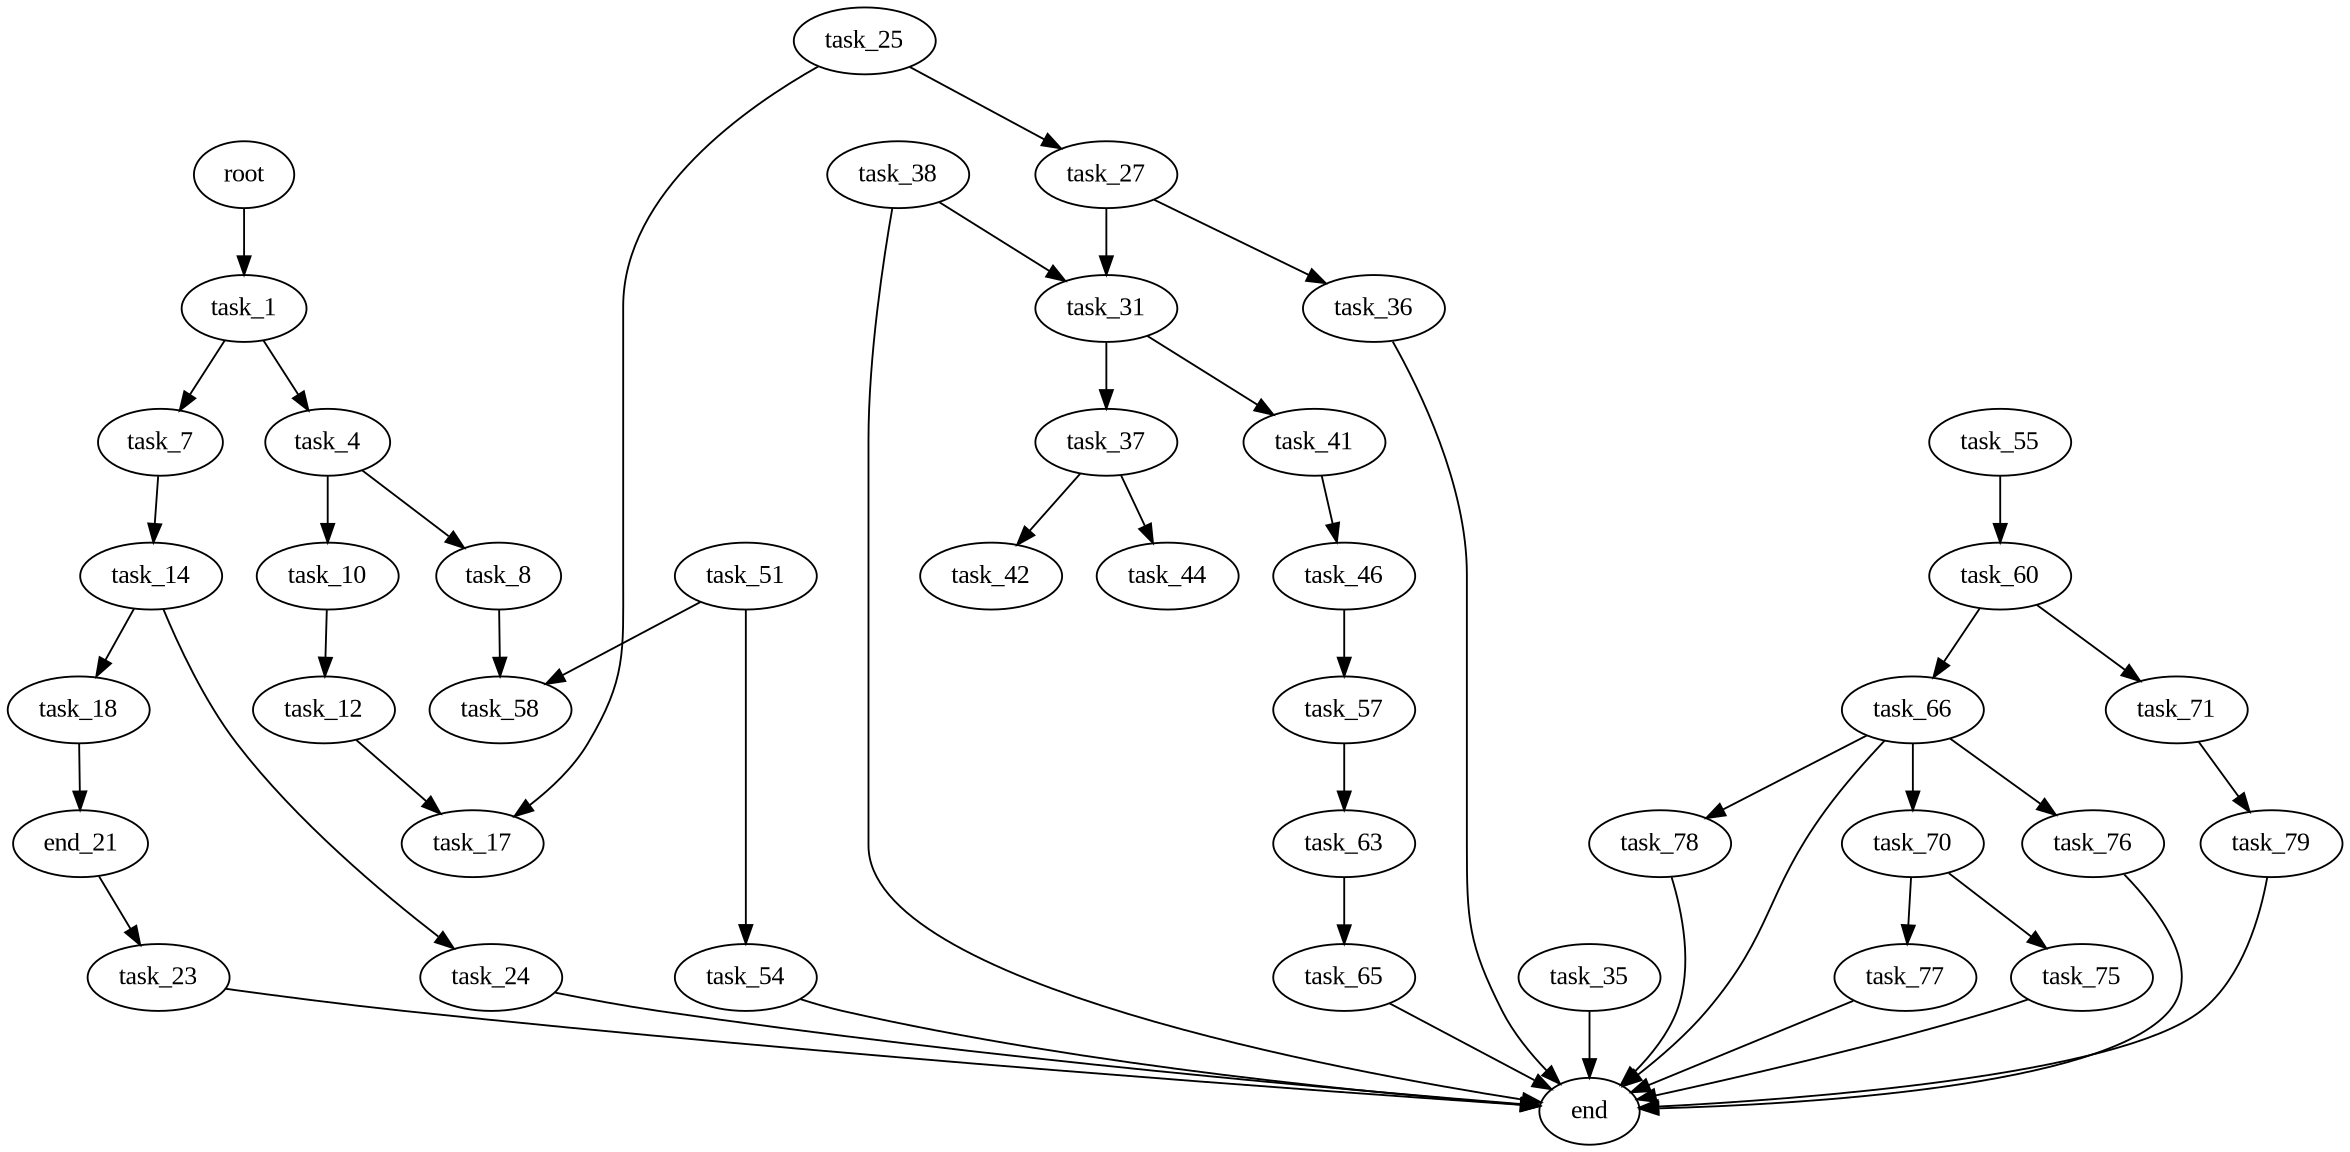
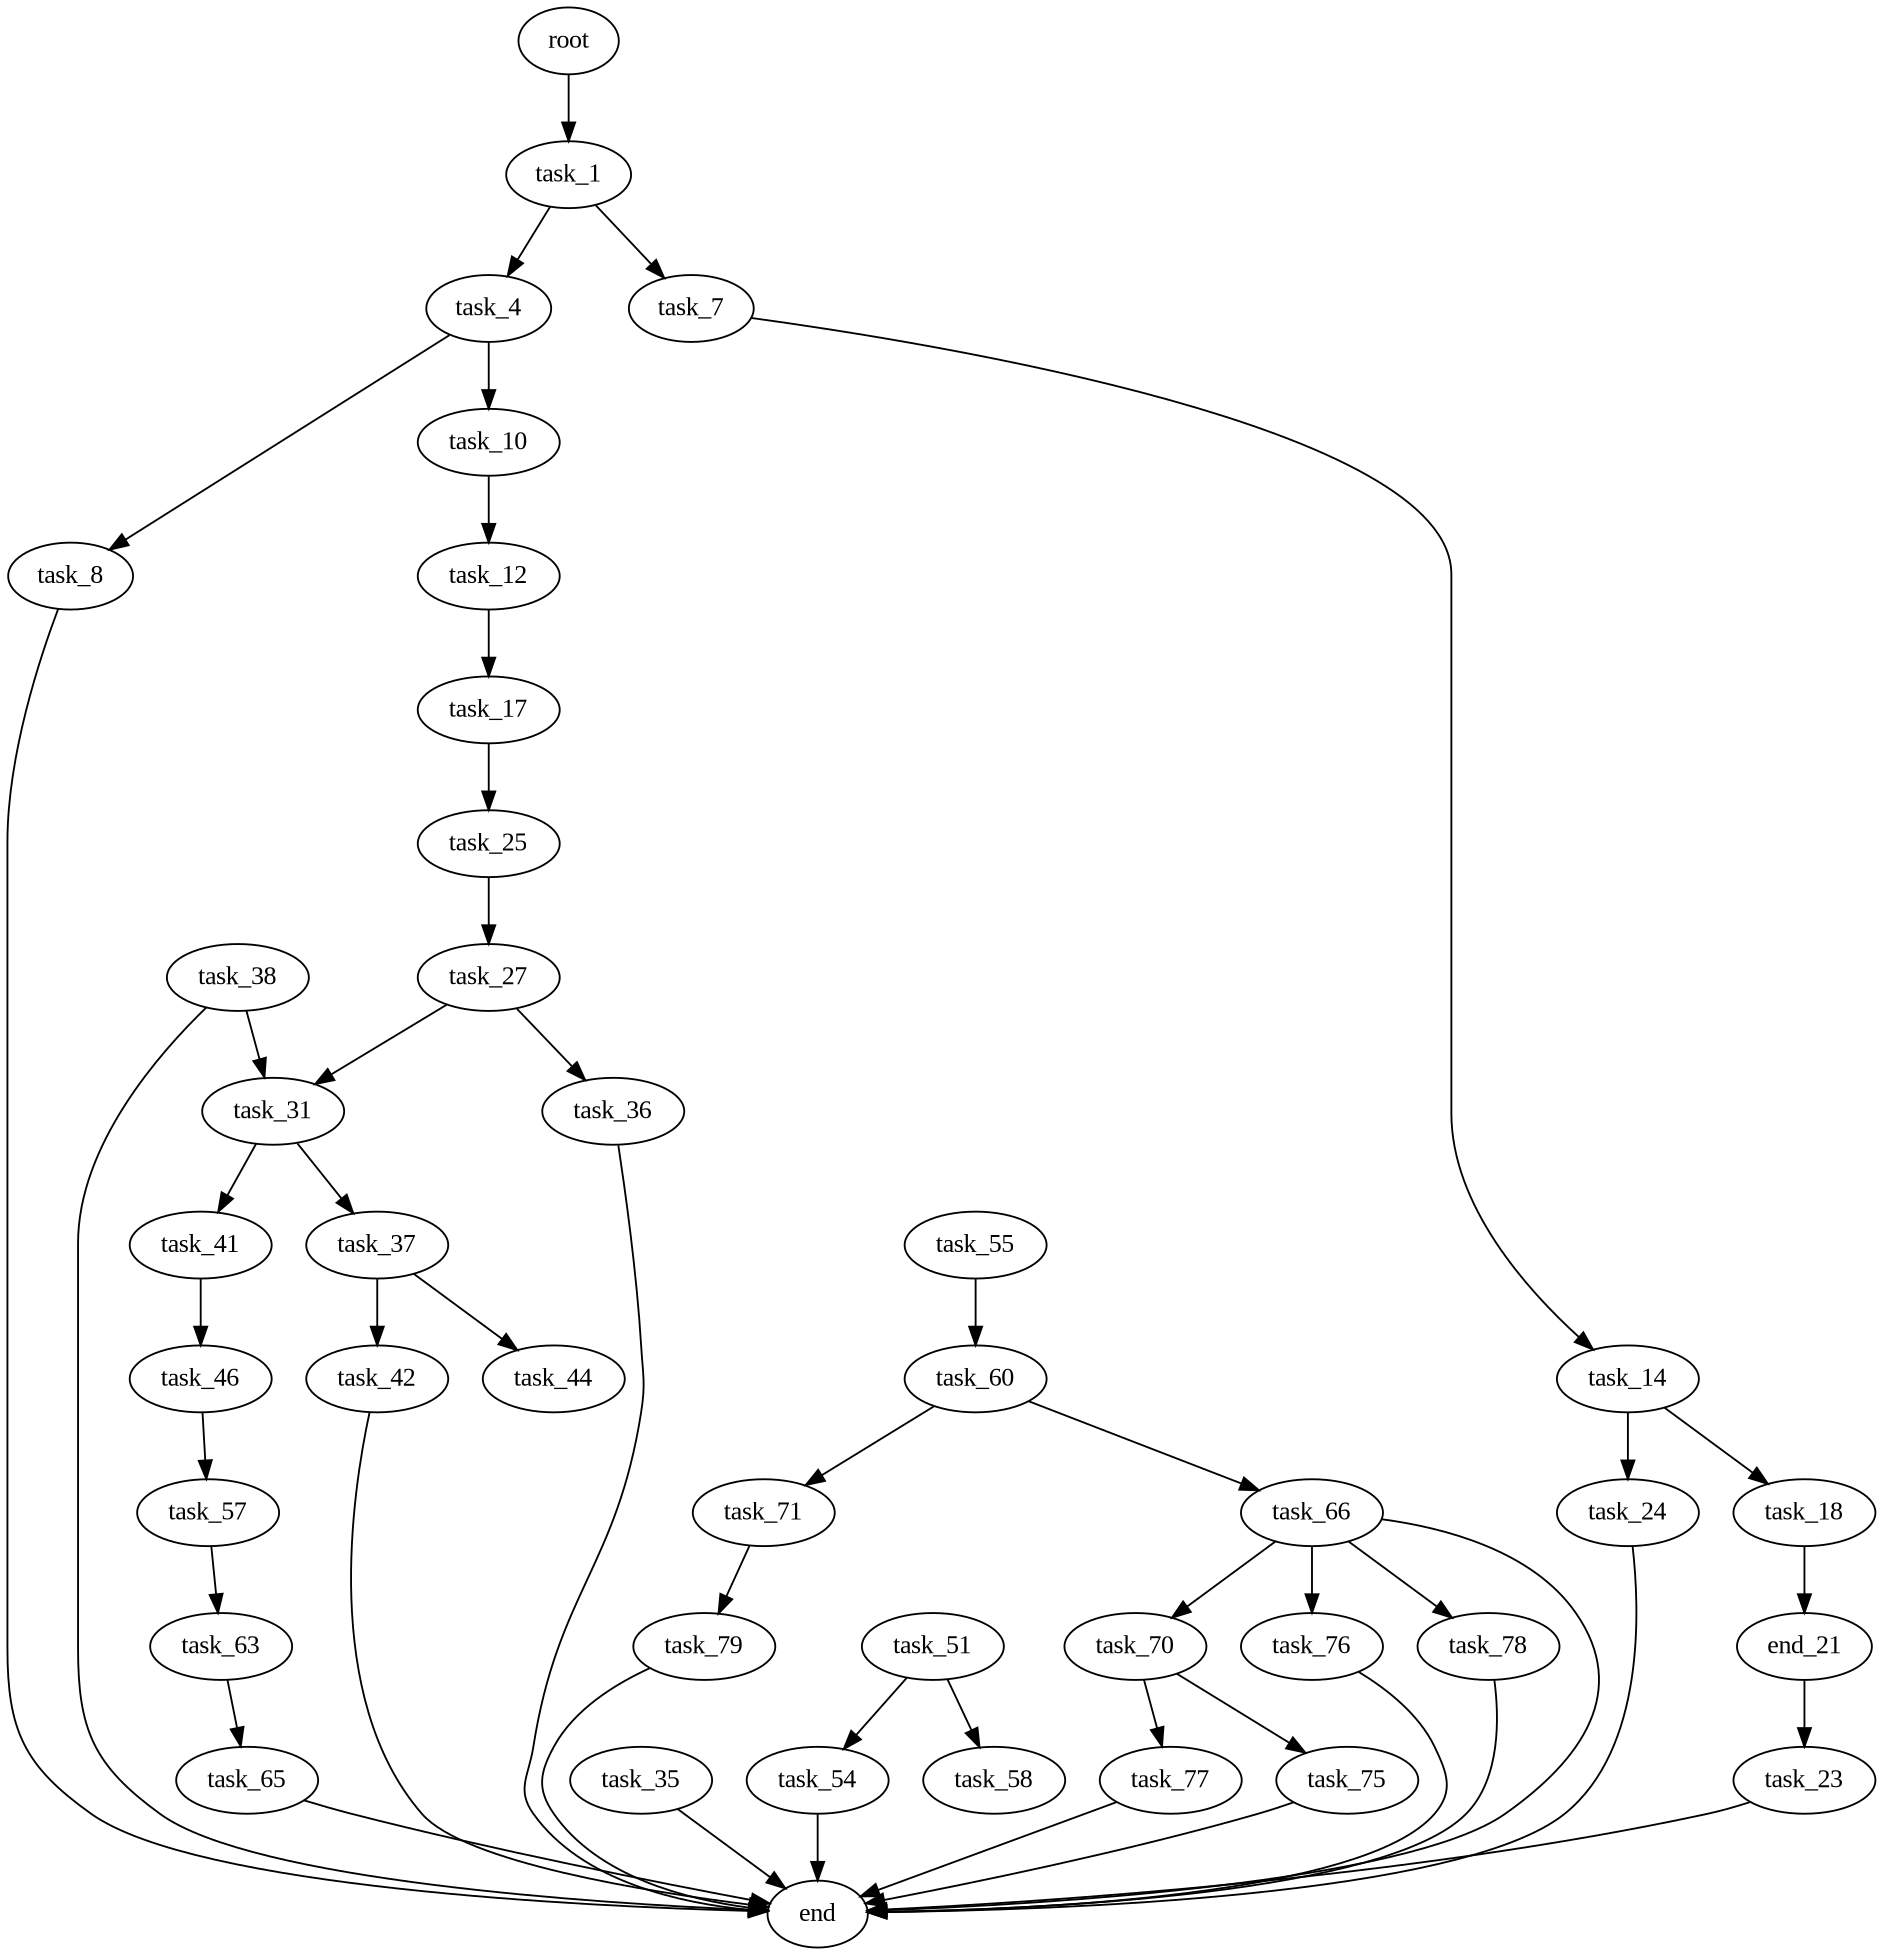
edge "task_25" -> "task_17": reversed
edge "task_8" -> "task_58": now "task_8" -> "end"
edge "task_42" -> "end": added
